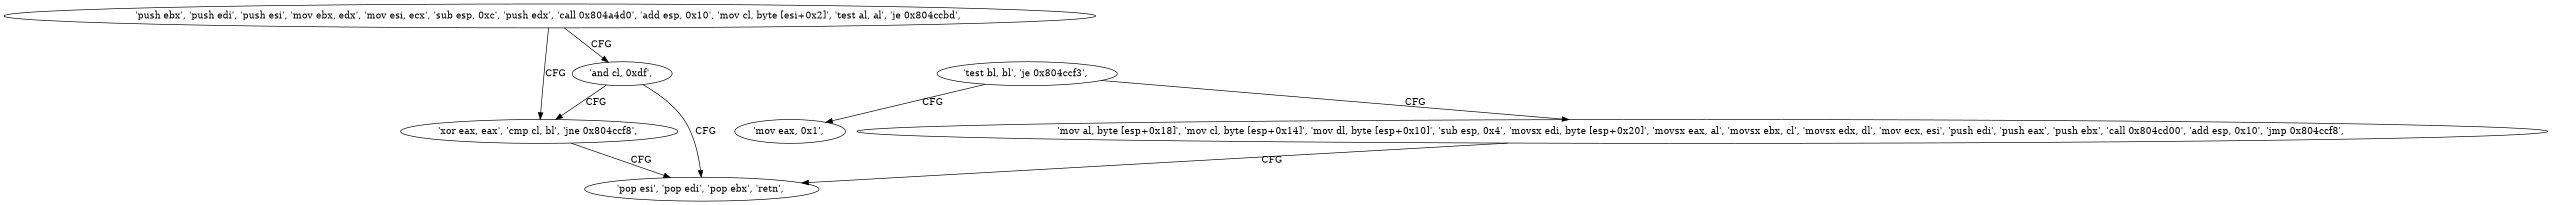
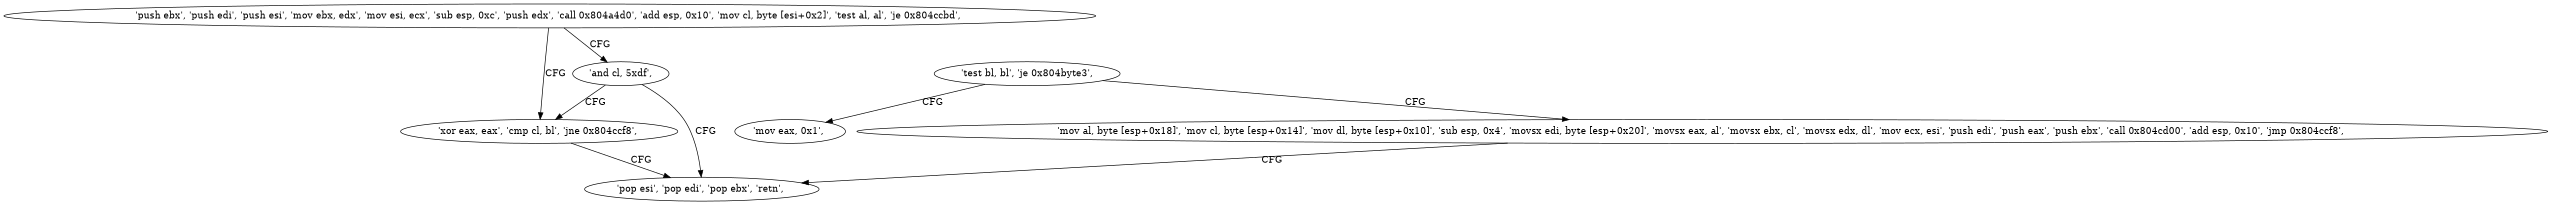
node "'and cl, 0xdf',": label "'and cl, 0xdf'," -> "'and cl, 5xdf',"
node "'test bl, bl', 'je 0x804ccf3',": label "'test bl, bl', 'je 0x804ccf3'," -> "'test bl, bl', 'je 0x804byte3',"
